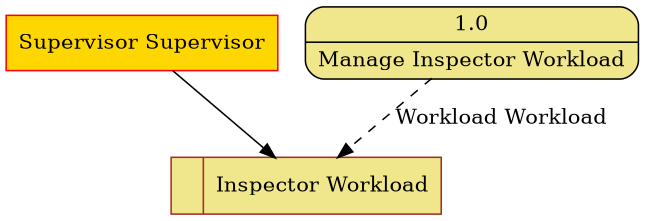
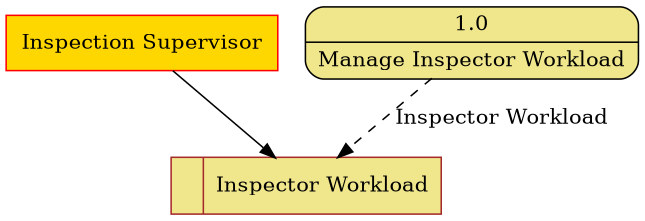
node "Supervisor Supervisor": label "Supervisor Supervisor" -> "Inspection Supervisor"
edge "1.0" -> "Inspector Workload": label "Workload Workload" -> "Inspector Workload"
